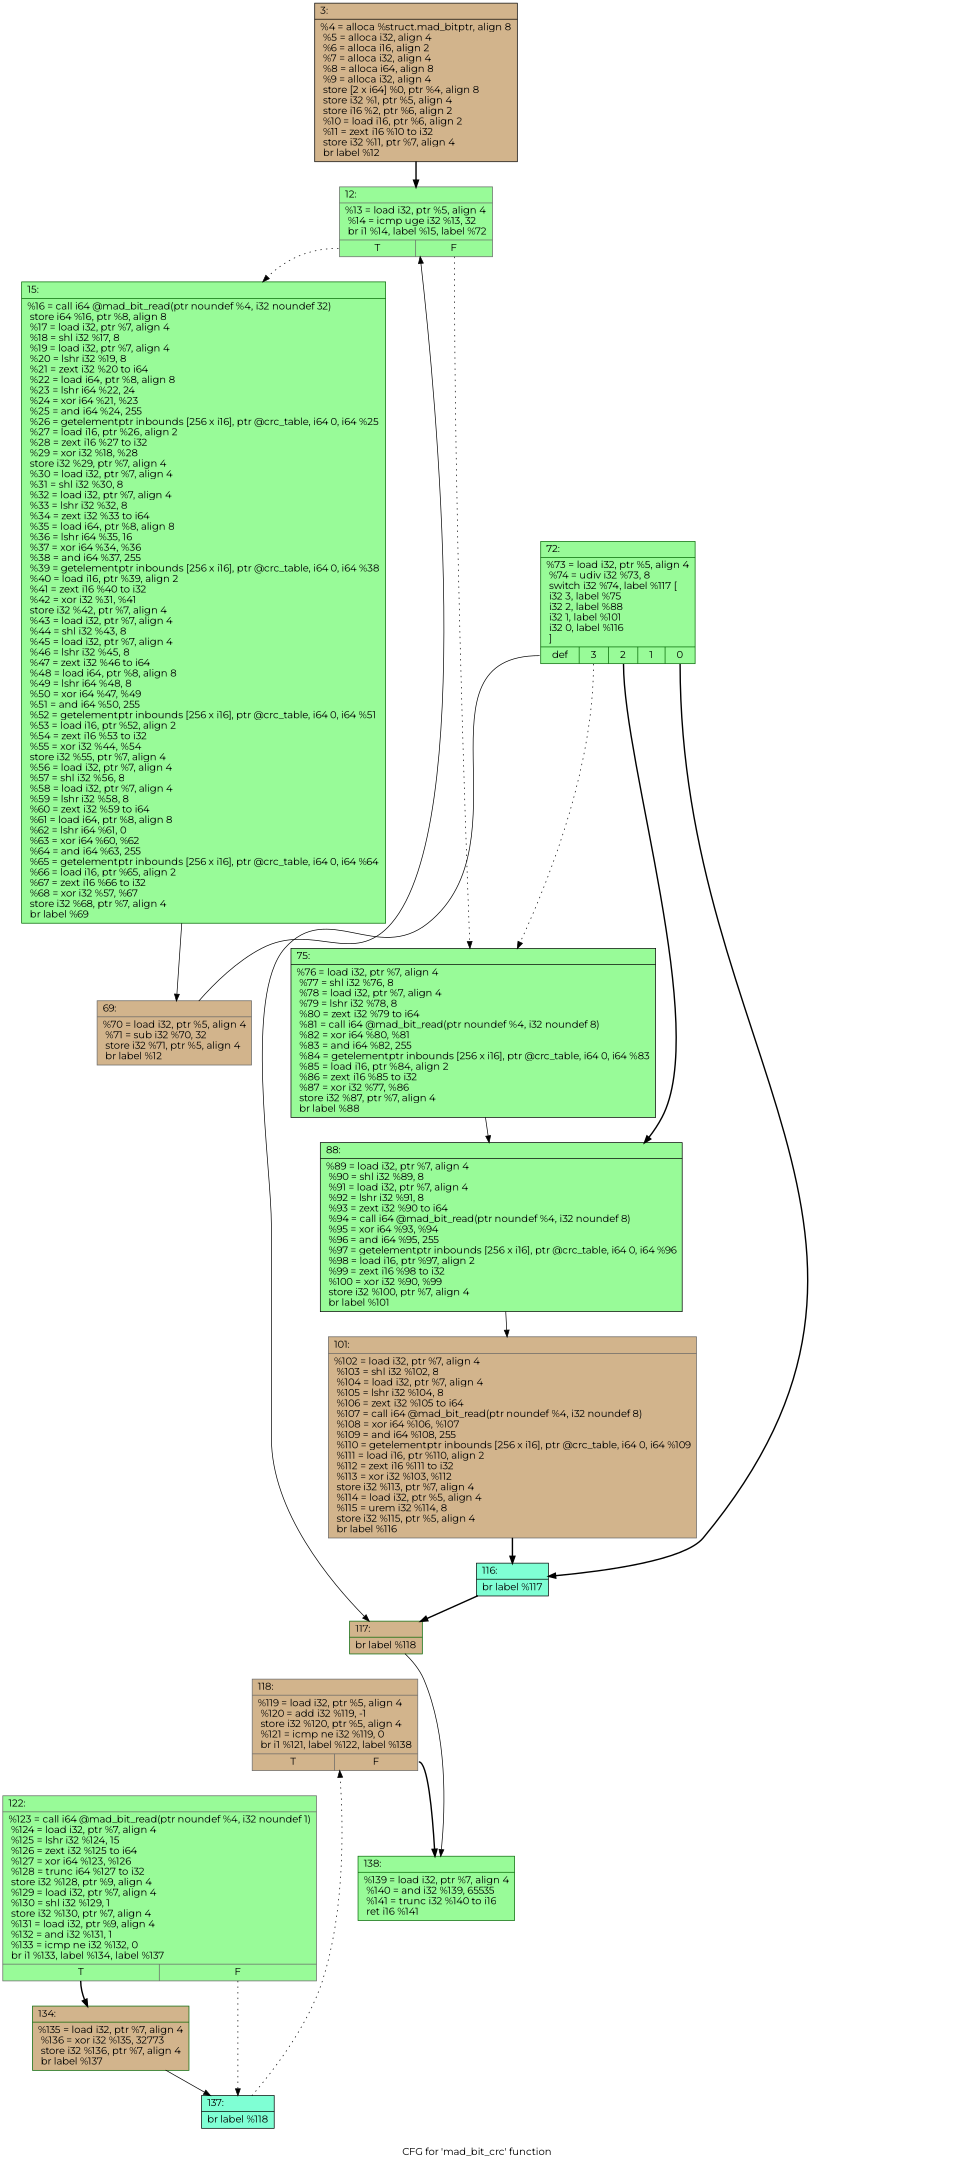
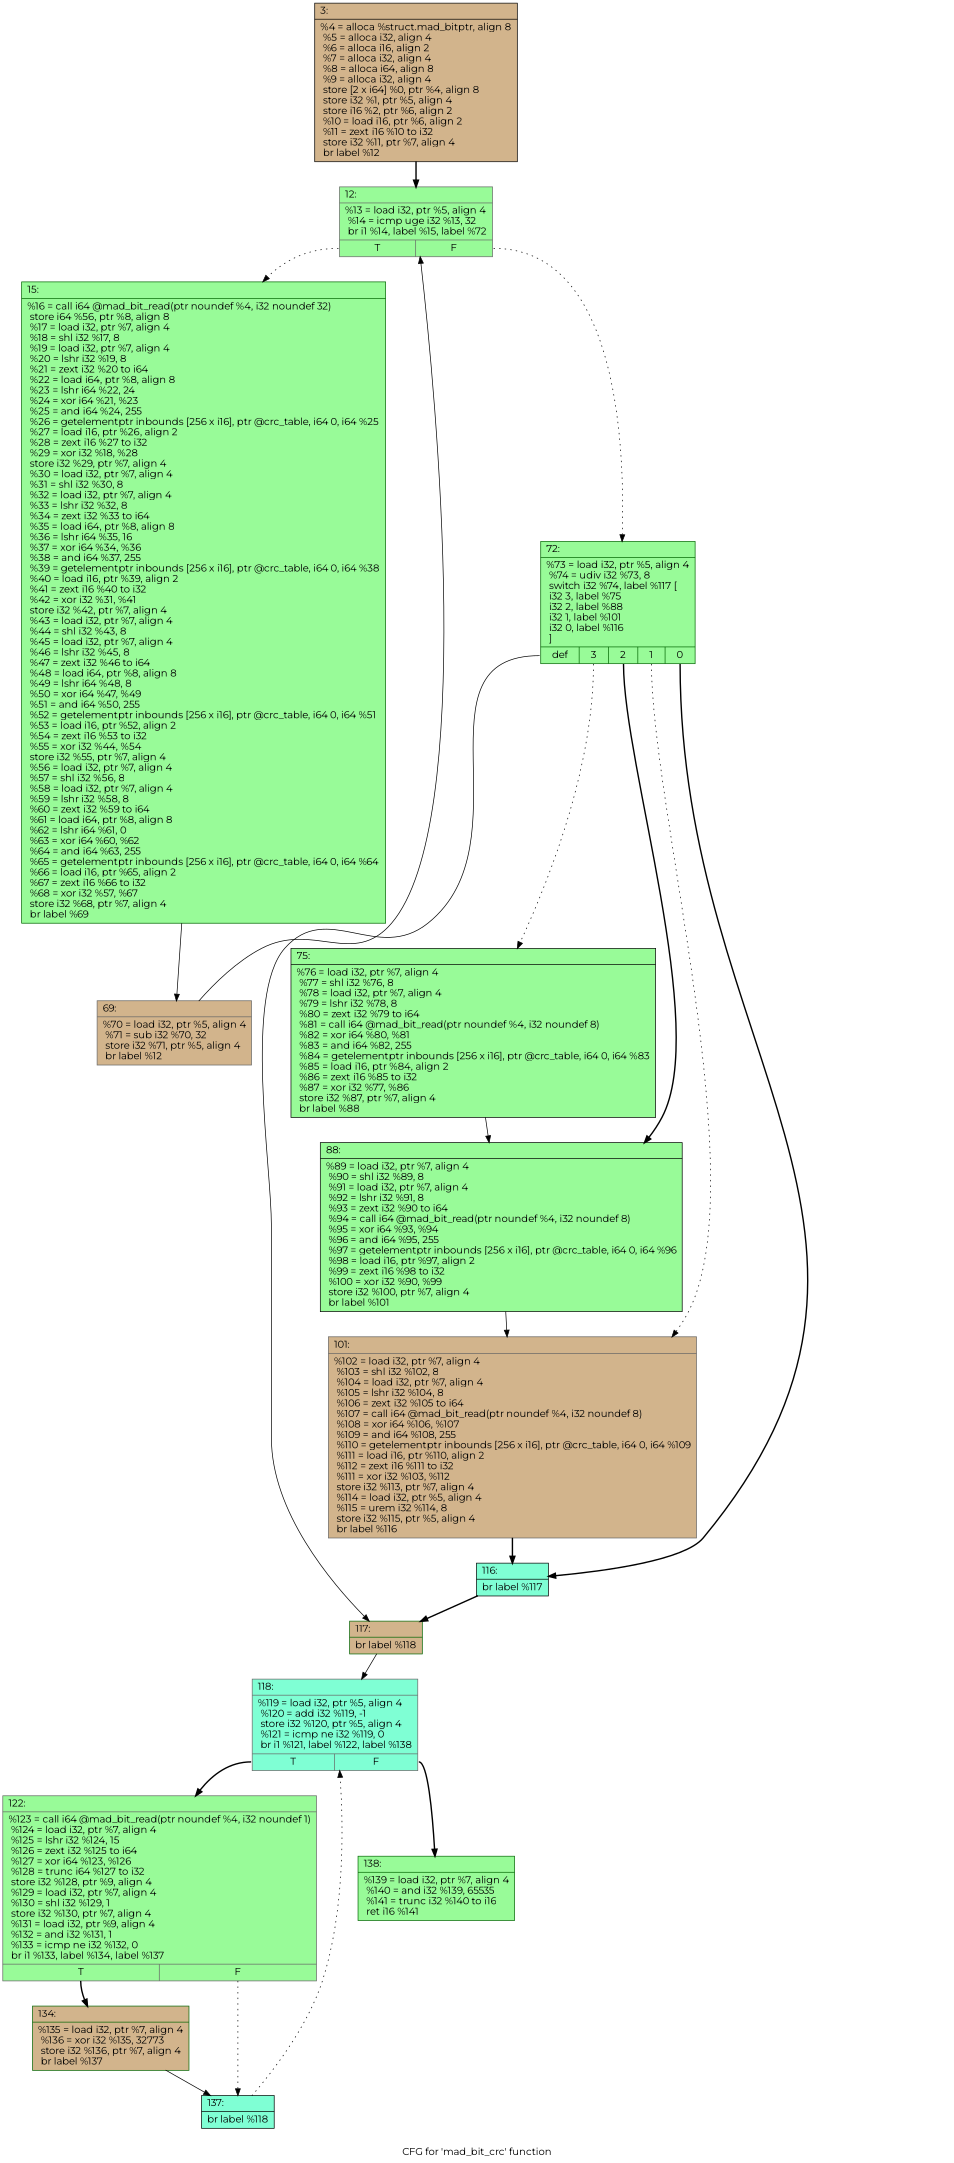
node "15:": text "store i64 %16, ptr %8, align 8" -> "store i64 %56, ptr %8, align 8"
edge "12:" -> "75:": now "12:" -> "72:"
edge "72:" -> "101:": added
node "101:": text "%113 = xor i32 %103, %112" -> "%111 = xor i32 %103, %112"
node "118:": fillcolor tan -> aquamarine
edge "117:" -> "138:": now "117:" -> "118:"
edge "118:" -> "122:": added
